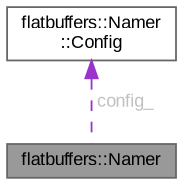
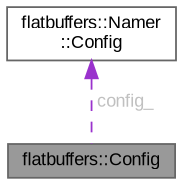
node "flatbuffers::Namer": label "flatbuffers::Namer" -> "flatbuffers::Config"
